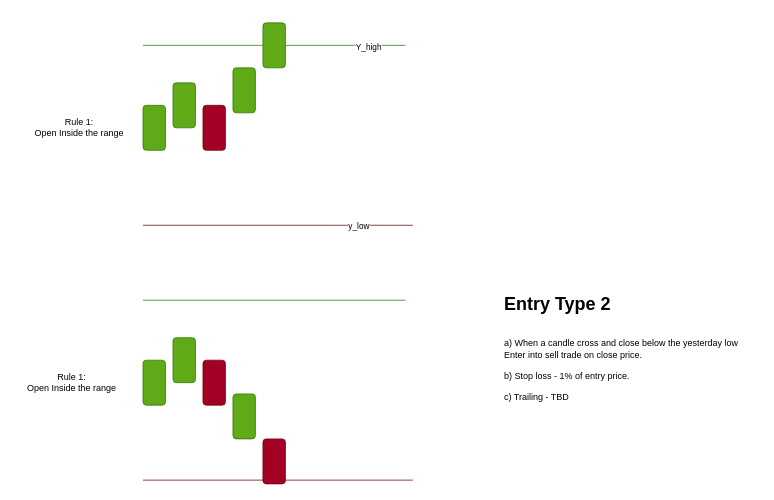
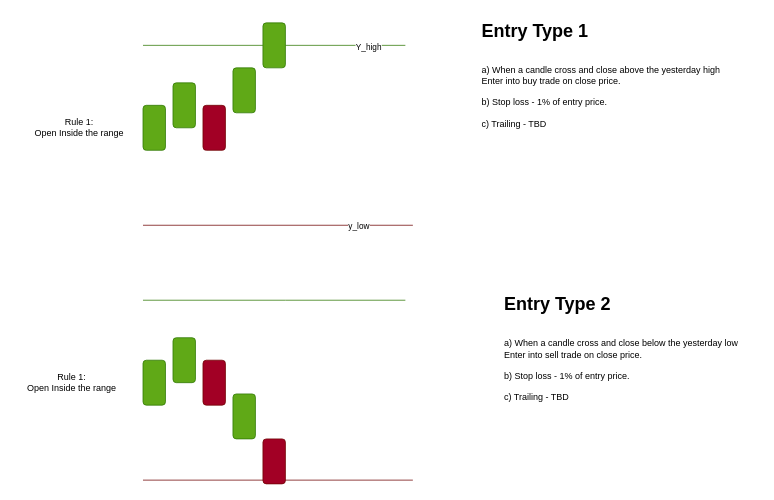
node "Entry Type 1 a) When a candle cross and close above the yesterday high Enter into buy trade on close price. b) Stop loss - 1% of entry price. c) Trailing - TBD": added
